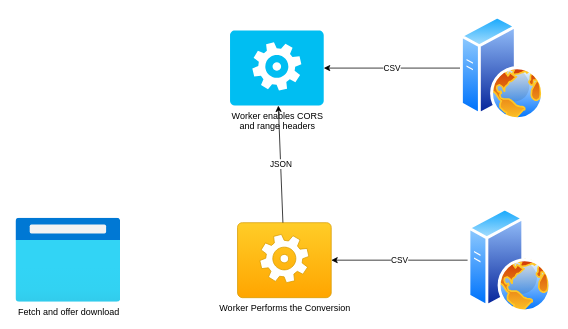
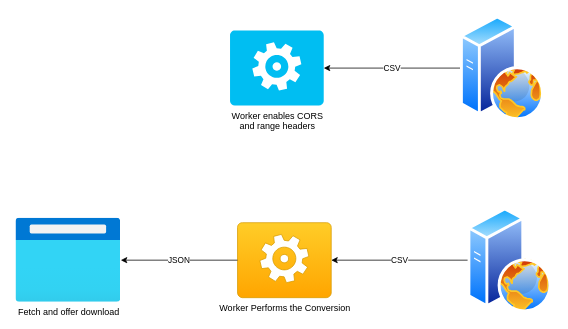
edge "Worker Performs the Conversion" -> "Worker enables CORS and range headers": now "Worker Performs the Conversion" -> "Fetch and offer download"
